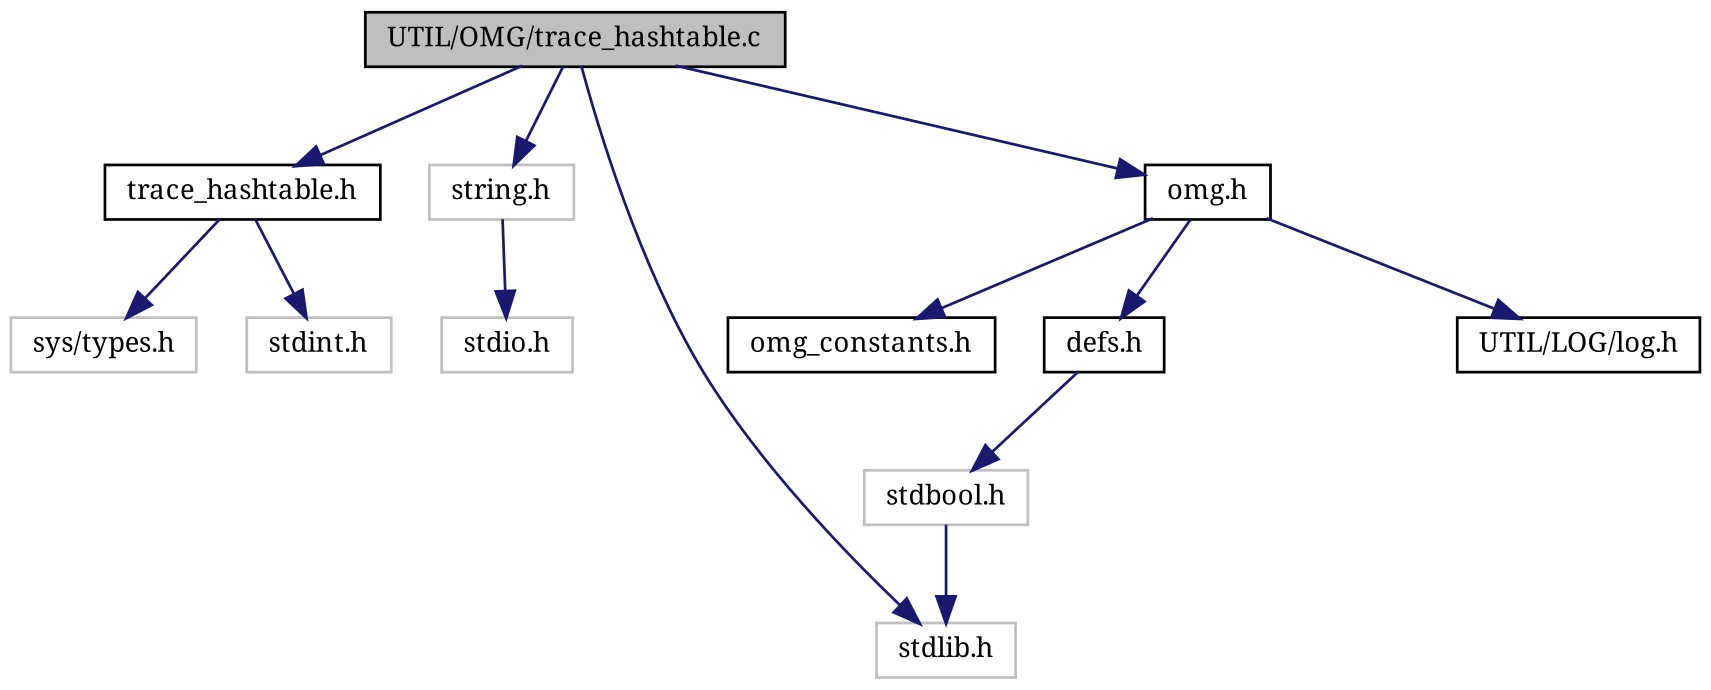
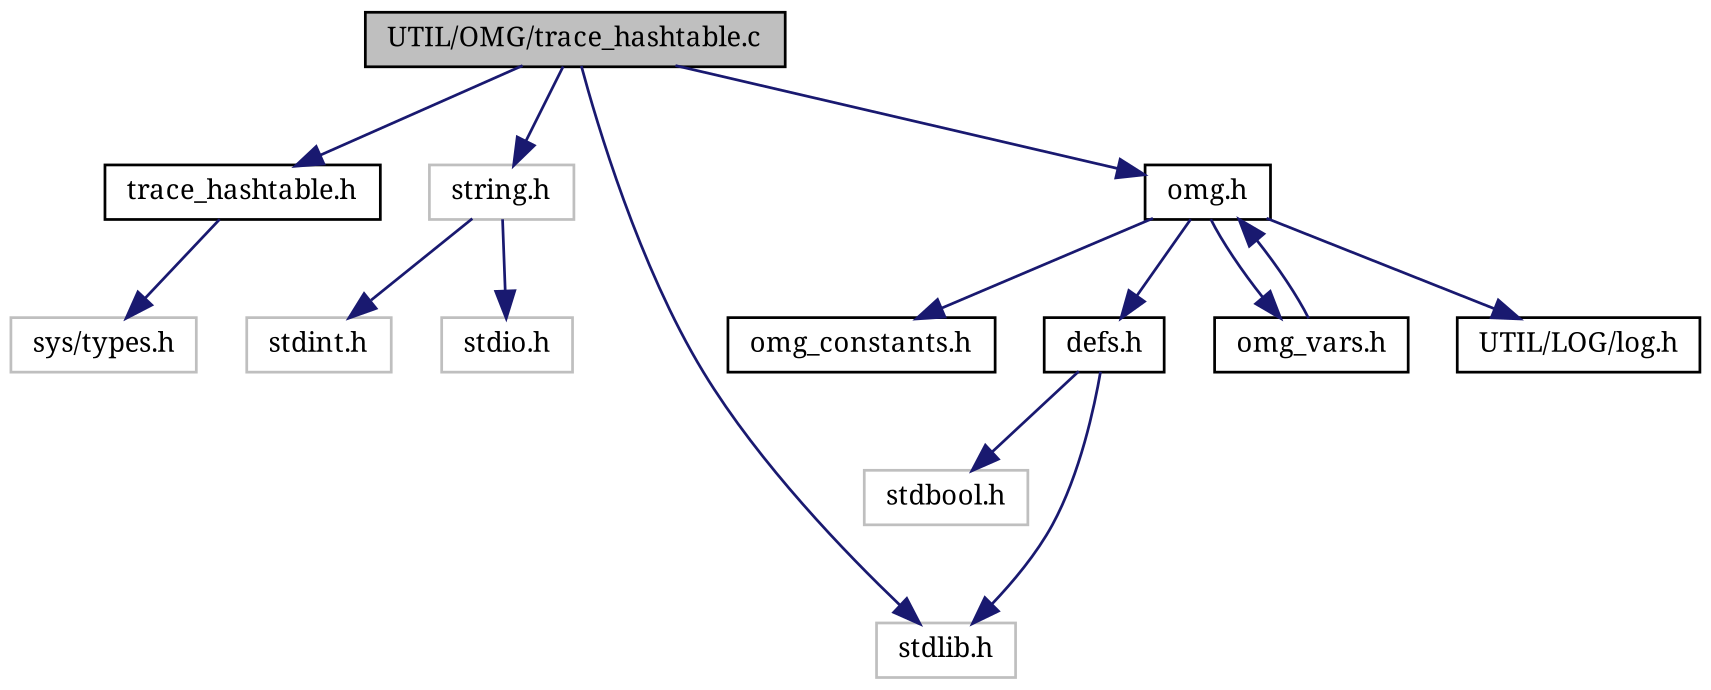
edge "trace_hashtable.h" -> "stdint.h": now "string.h" -> "stdint.h"
node "omg_vars.h": added
edge "stdbool.h" -> "stdlib.h": now "defs.h" -> "stdlib.h"
